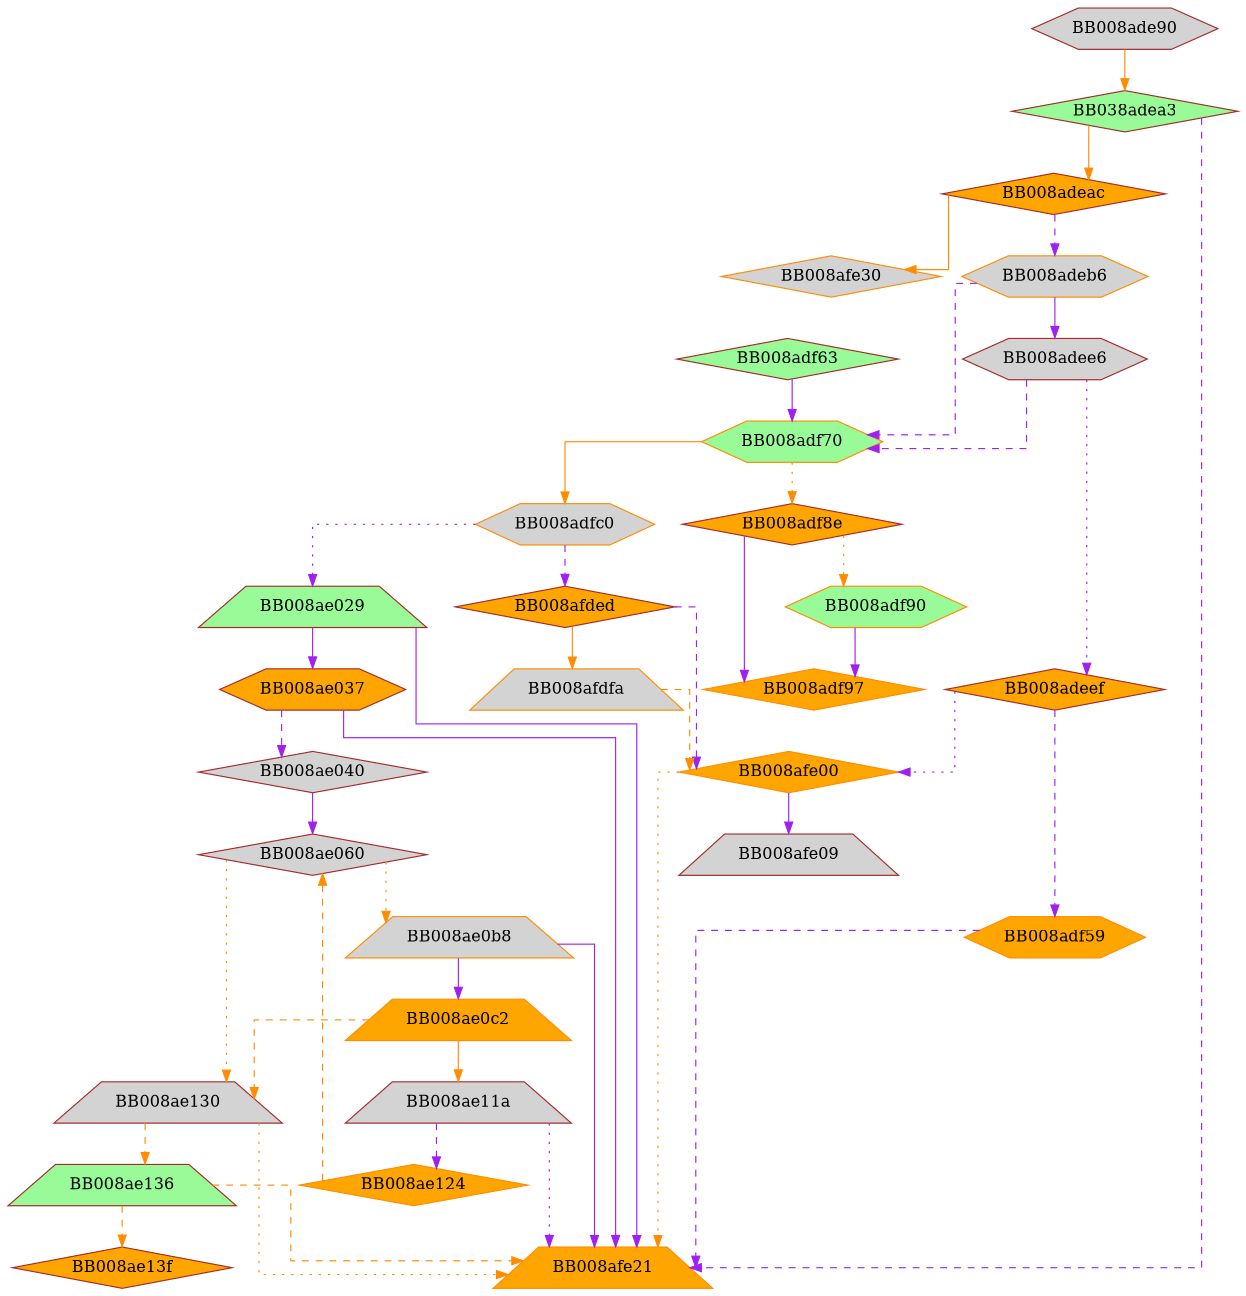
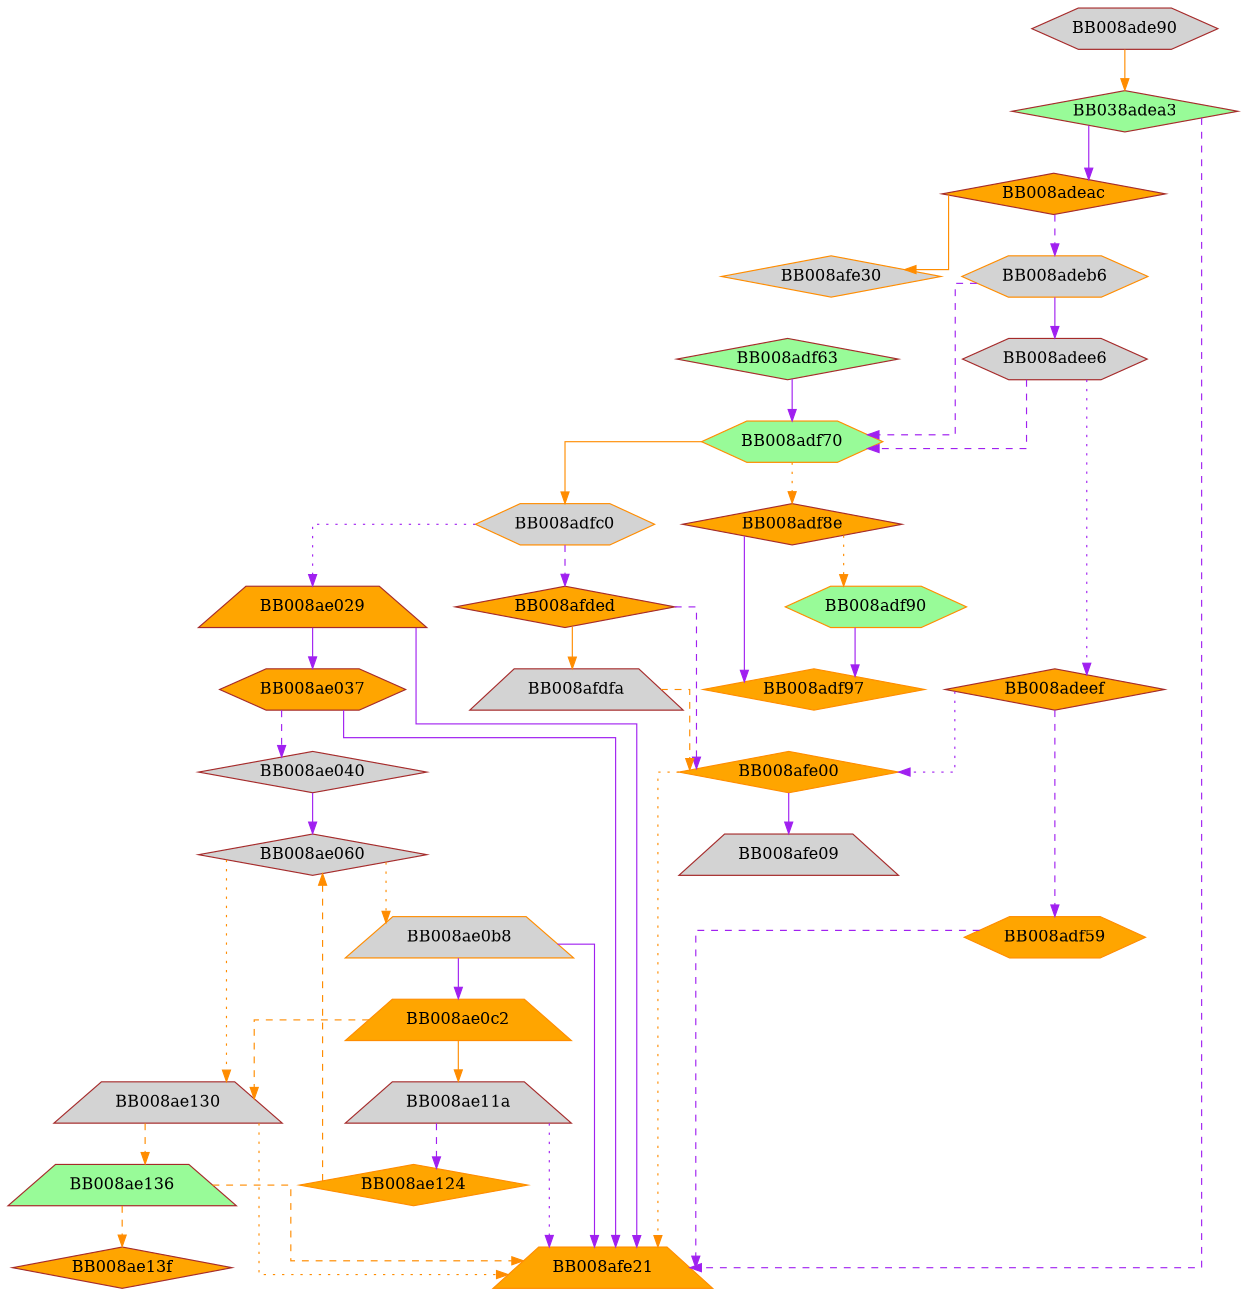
edge "BB038adea3" -> "BB008adeac": color darkorange -> purple
node "BB008ae029": fillcolor palegreen -> orange
node "BB008afdfa": color darkorange -> brown
